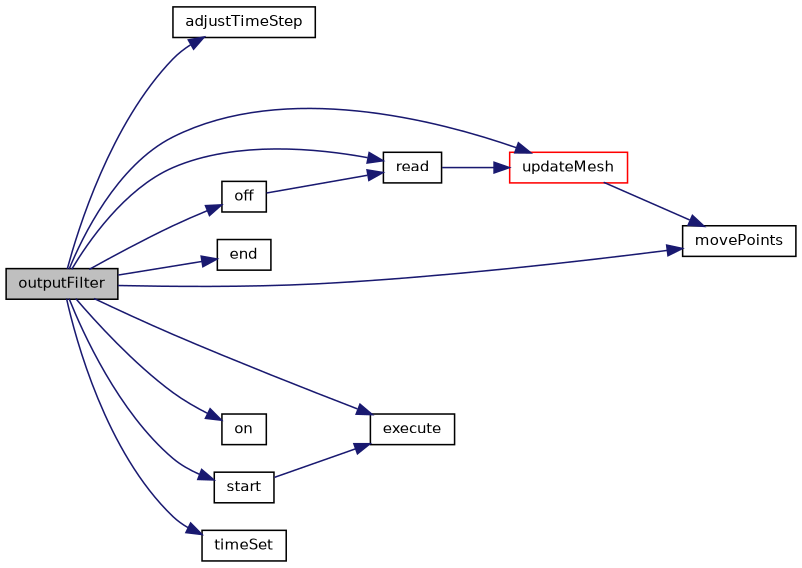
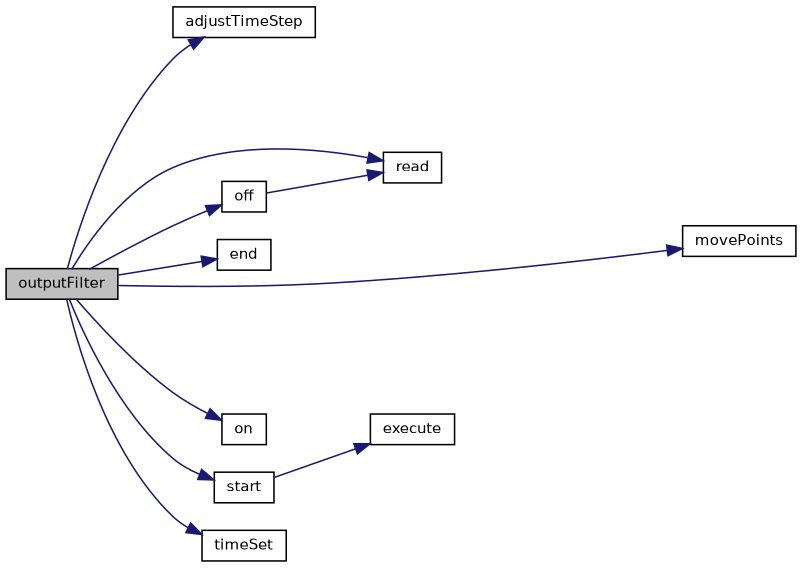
node "updateMesh": removed
edge "outputFilter" -> "execute": removed
